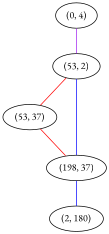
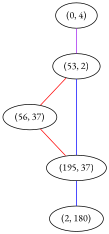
node "(53, 37)": label "(53, 37)" -> "(56, 37)"
node "(198, 37)": label "(198, 37)" -> "(195, 37)"
